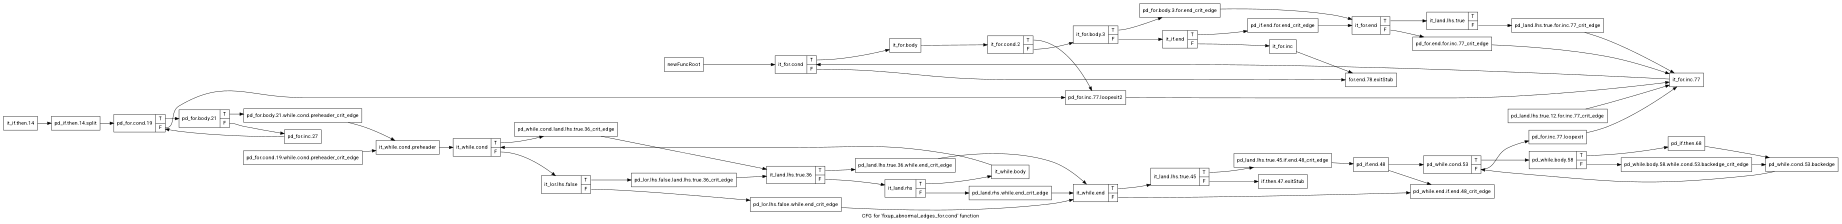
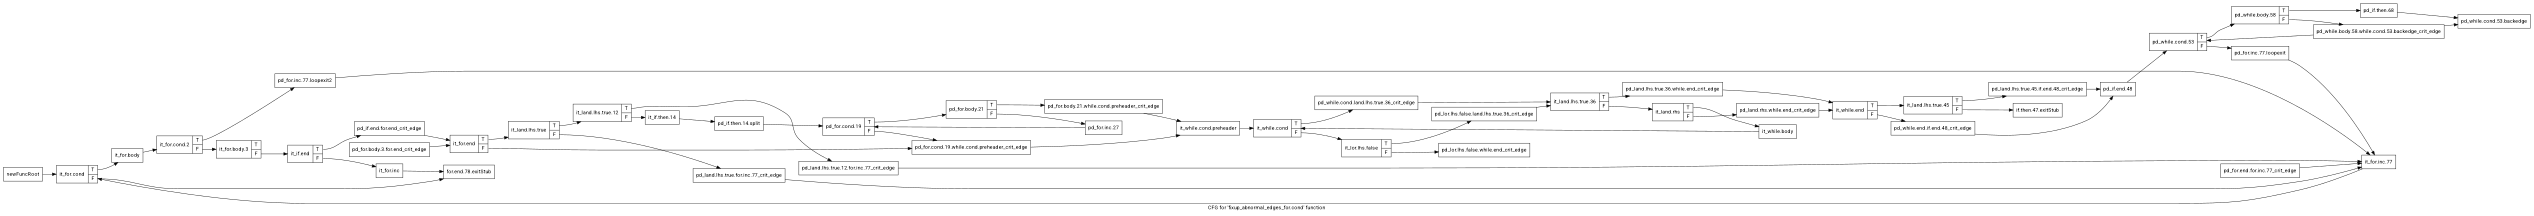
edge "it_for.body.3" -> "pd_for.body.3.for.end_crit_edge": removed
edge "it_for.end" -> "pd_for.end.for.inc.77_crit_edge": now "it_for.end" -> "pd_for.cond.19.while.cond.preheader_crit_edge"
edge "pd_for.cond.19" -> "pd_for.inc.77.loopexit2": now "pd_for.cond.19" -> "pd_for.cond.19.while.cond.preheader_crit_edge"
node "it_land.lhs.true.12": added
edge "pd_if.end.48" -> "pd_while.end.if.end.48_crit_edge": reversed
edge "pd_while.cond.53.backedge" -> "pd_while.cond.53": now "pd_while.body.58.while.cond.53.backedge_crit_edge" -> "pd_while.cond.53"
edge "pd_lor.lhs.false.while.end_crit_edge" -> "it_while.end": removed
